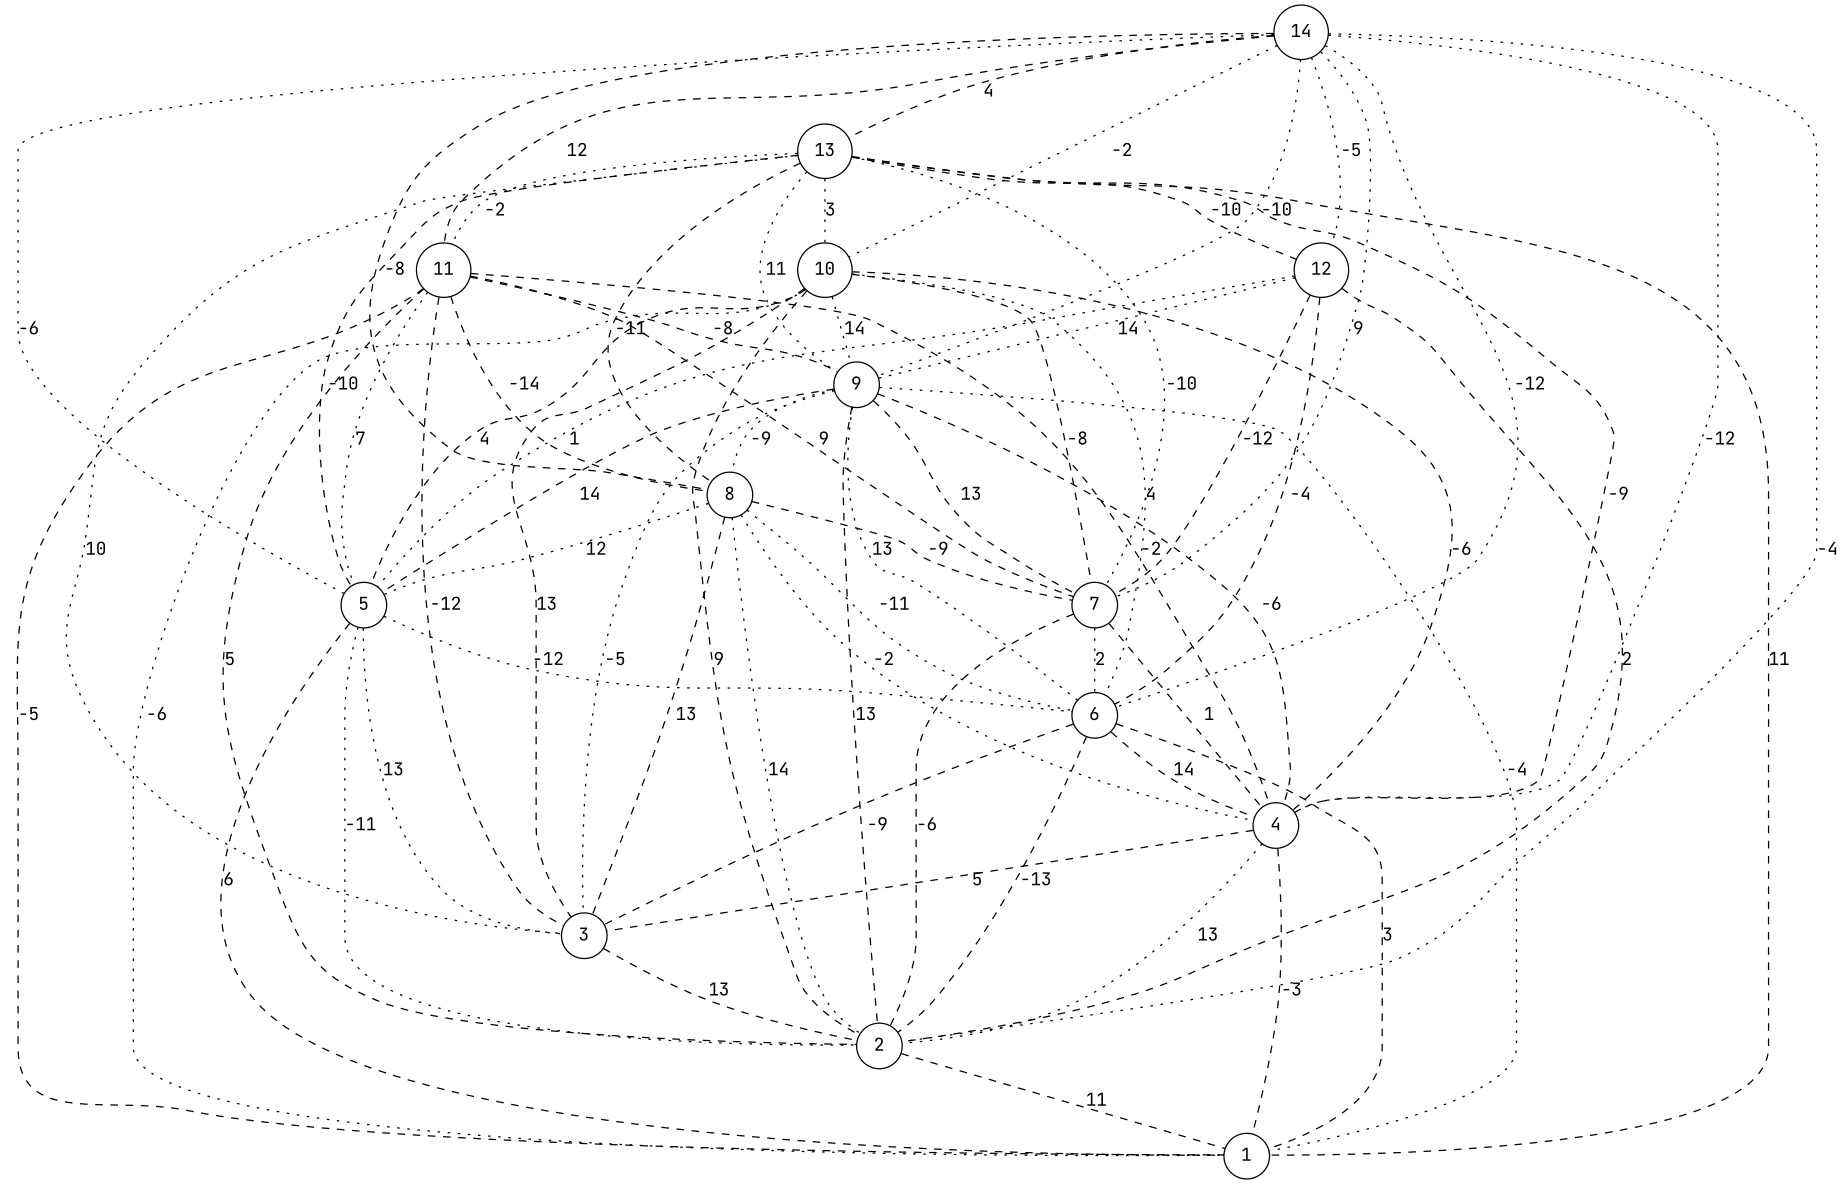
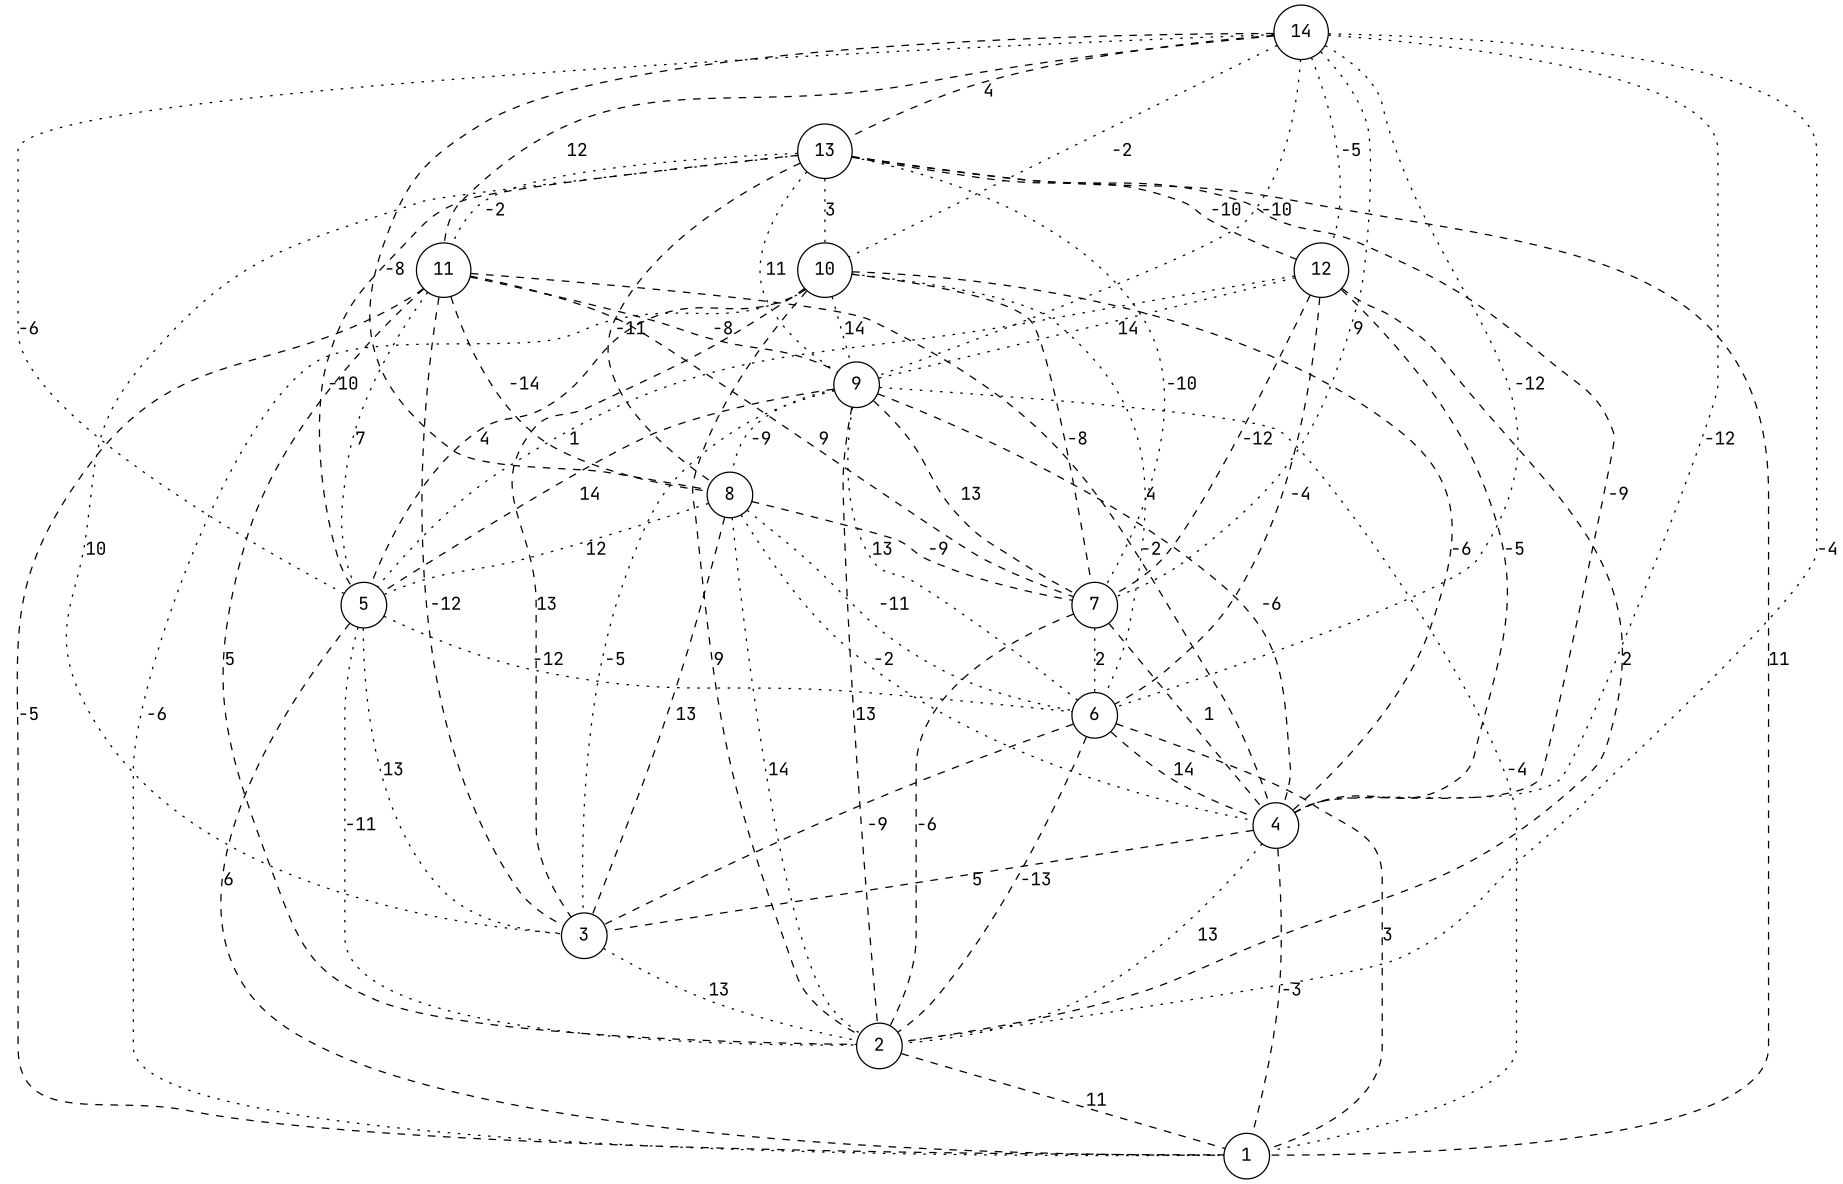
edge "12" -- "4": added, label "-5"
edge "3" -- "2": style dashed -> dotted
